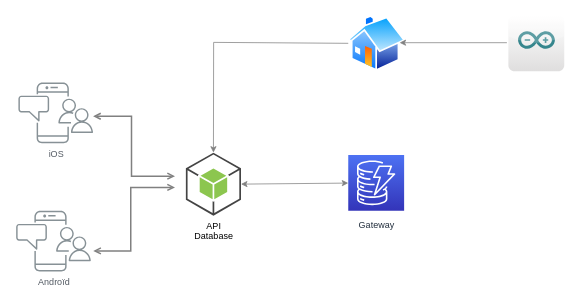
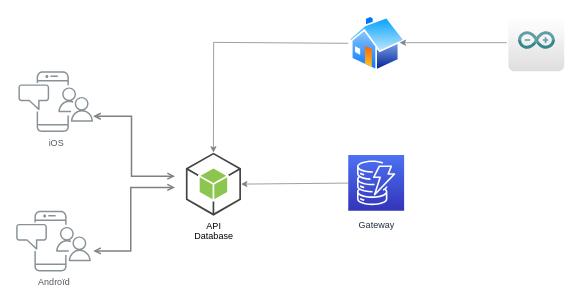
node "iOS": moved (56, 113) -> (56, 102)
edge "Gateway" -- "API Database": arrowhead classic -> none
